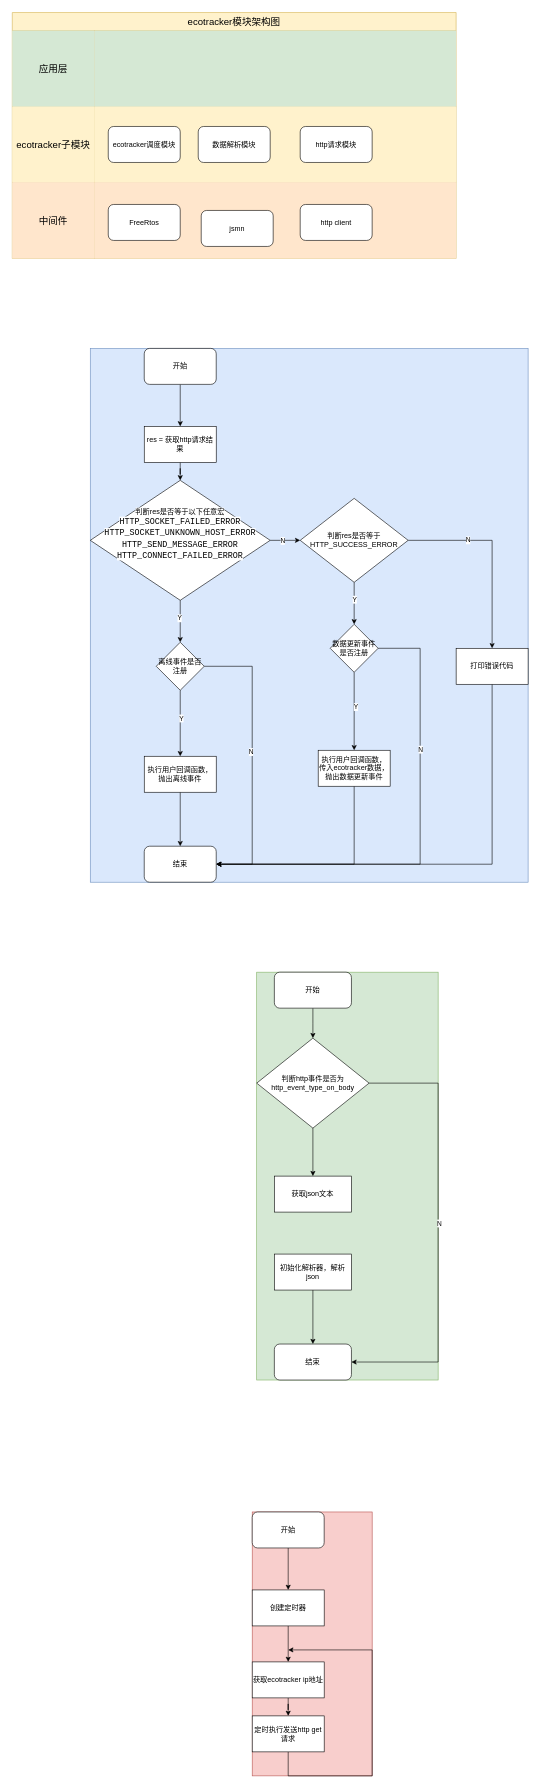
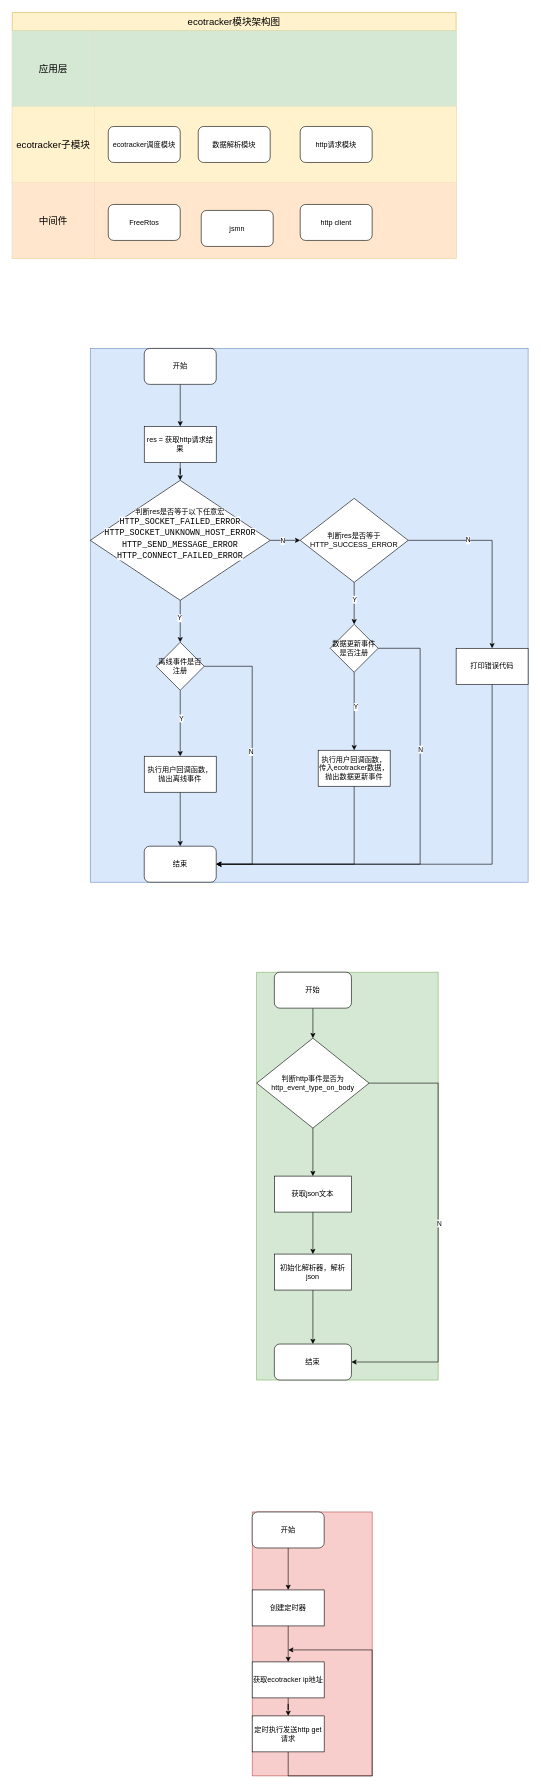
edge "获取json文本" -> "初始化解析器，解析json": added
